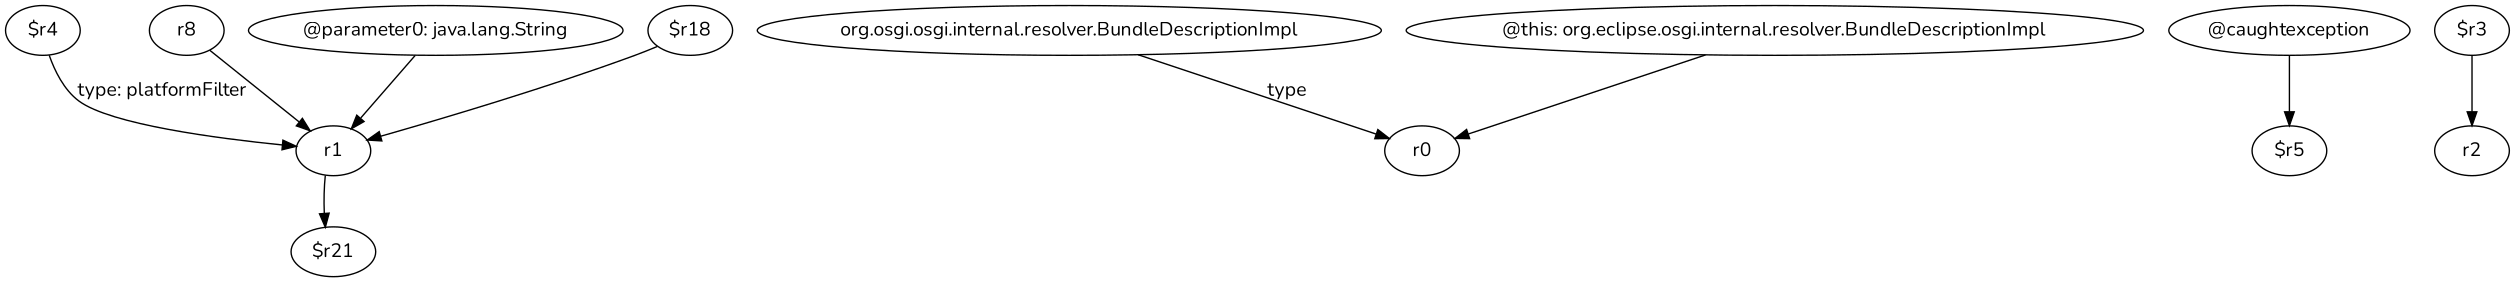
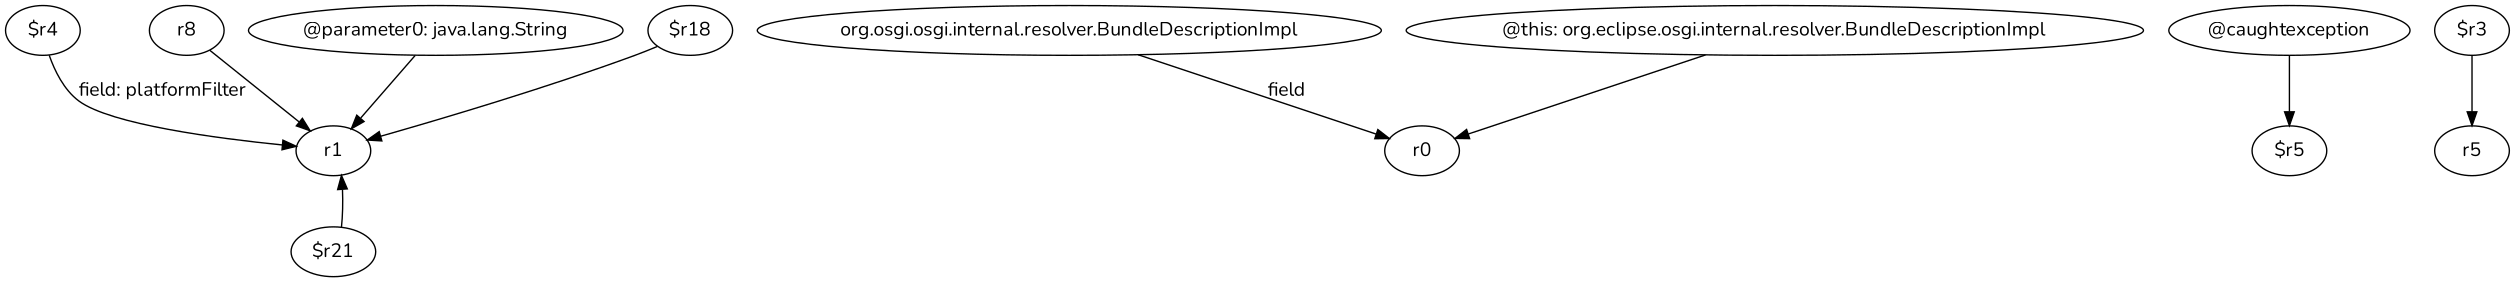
edge "$r4" -> "r1": label "type: platformFilter" -> "field: platformFilter"
edge "org.osgi.osgi.internal.resolver.BundleDescriptionImpl" -> "r0": label "type" -> "field"
node "r2": label "r2" -> "r5"
edge "r1" -> "$r21": reversed
